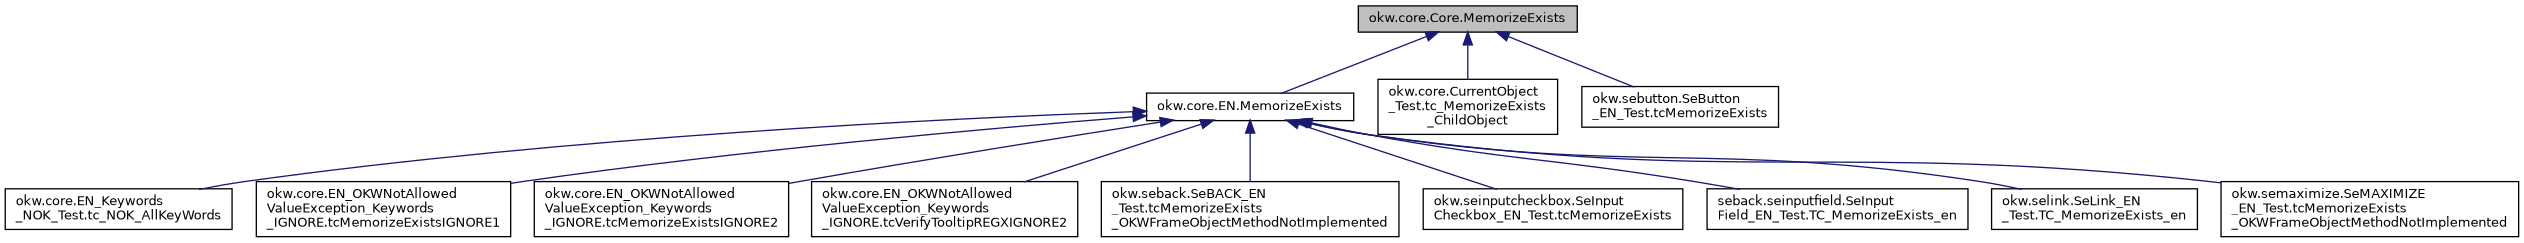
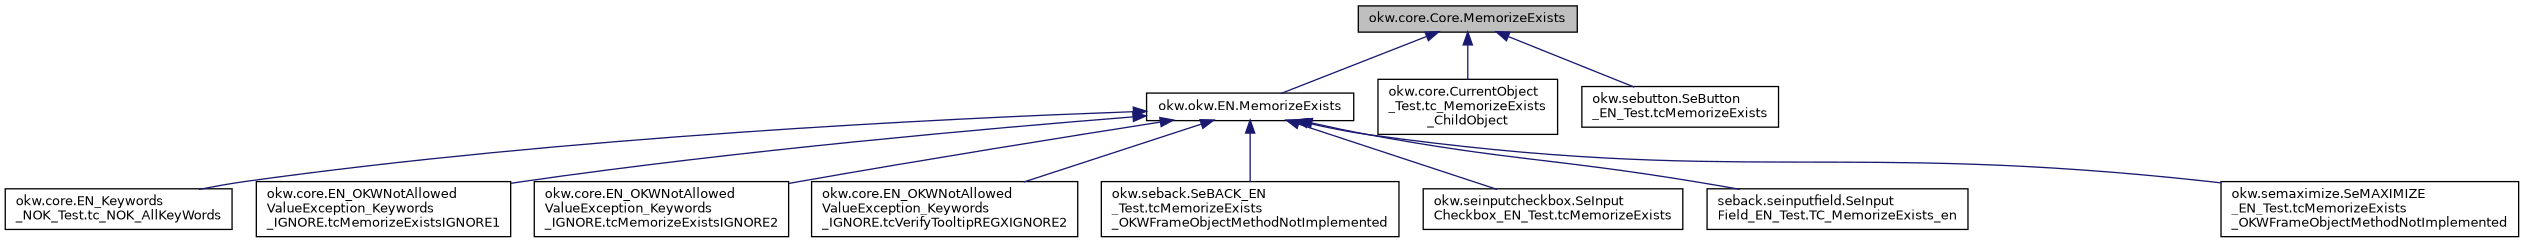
node "okw.core.EN.MemorizeExists": label "okw.core.EN.MemorizeExists" -> "okw.okw.EN.MemorizeExists"
node "okw.selink.SeLink_EN _Test.TC_MemorizeExists_en": removed
